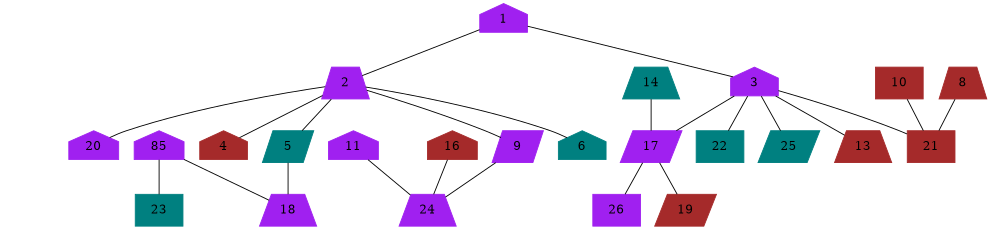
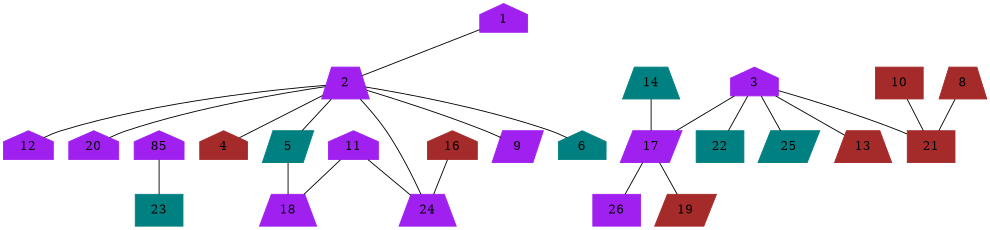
edge "1" -- "3": removed
node "12": added
edge "85" -- "18": now "11" -- "18"
edge "9" -- "24": now "2" -- "24"
